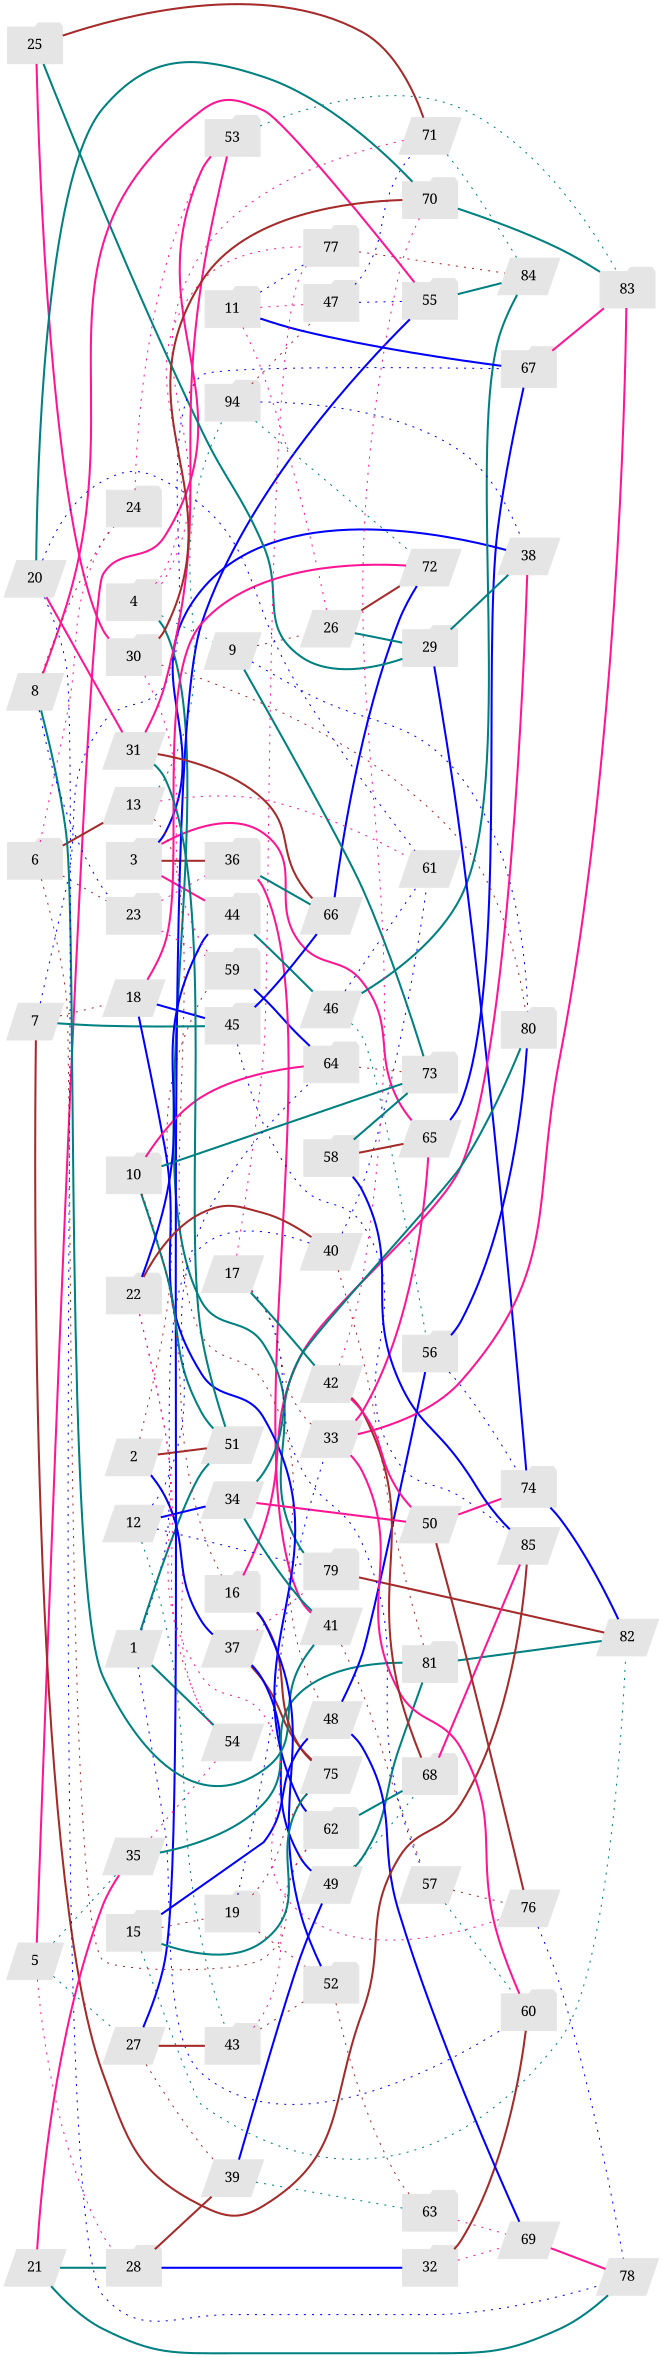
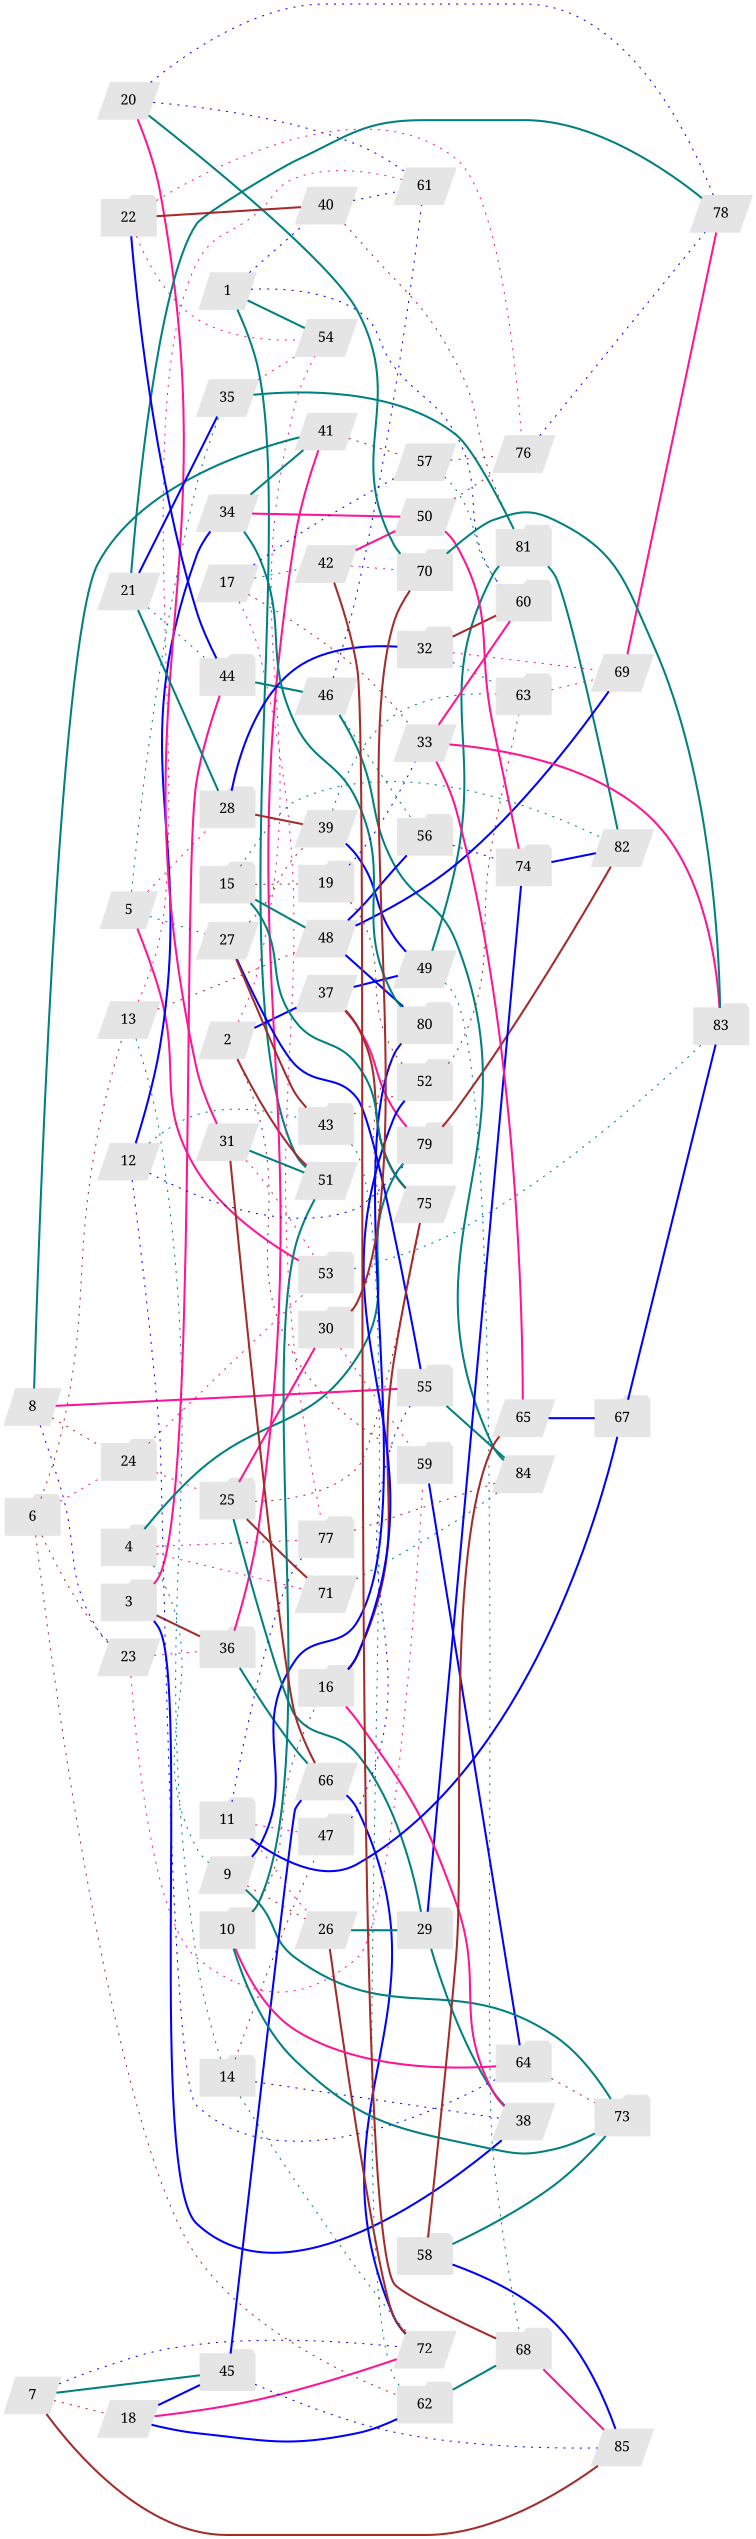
edge "71" -- "47": removed
edge "83" -- "67": color deeppink -> blue
node "94": label "94" -> "14"
edge "53" -- "31": style bold -> dotted
edge "21" -- "44": added
edge "32" -- "63": added
edge "67" -- "7": now "72" -- "7"
edge "9" -- "80": style dotted -> bold
edge "13" -- "6": style bold -> dotted
node "23": shape folder -> parallelogram
edge "3" -- "65": removed
edge "80" -- "56": now "80" -- "48"
edge "17" -- "42": style bold -> dotted
edge "24" -- "25": added
edge "79" -- "37": style dotted -> bold
edge "50" -- "76": style bold -> dotted
edge "75" -- "19": now "75" -- "25"
edge "48" -- "15": color blue -> teal
edge "62" -- "43": color deeppink -> teal
edge "35" -- "21": color deeppink -> blue
